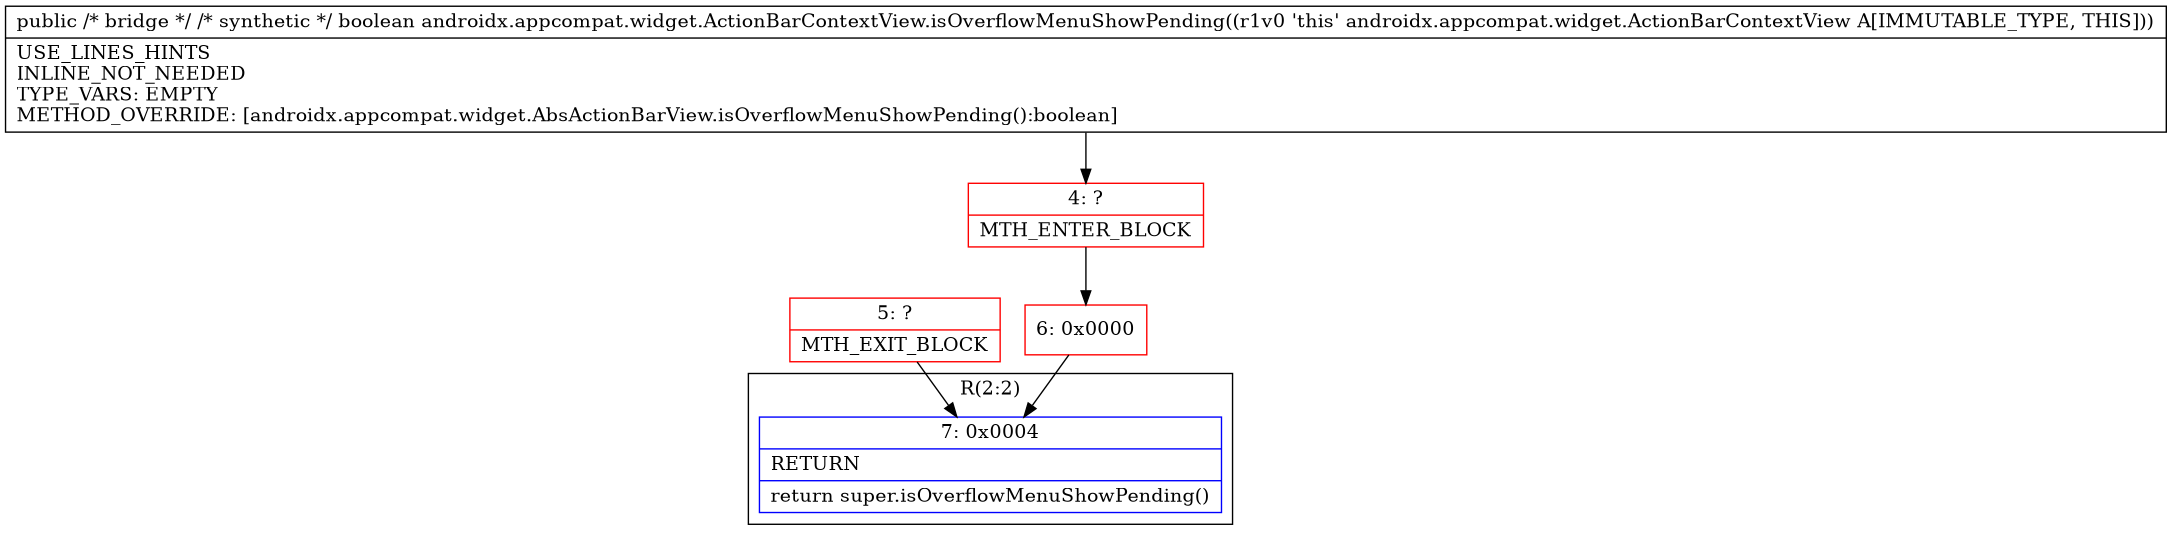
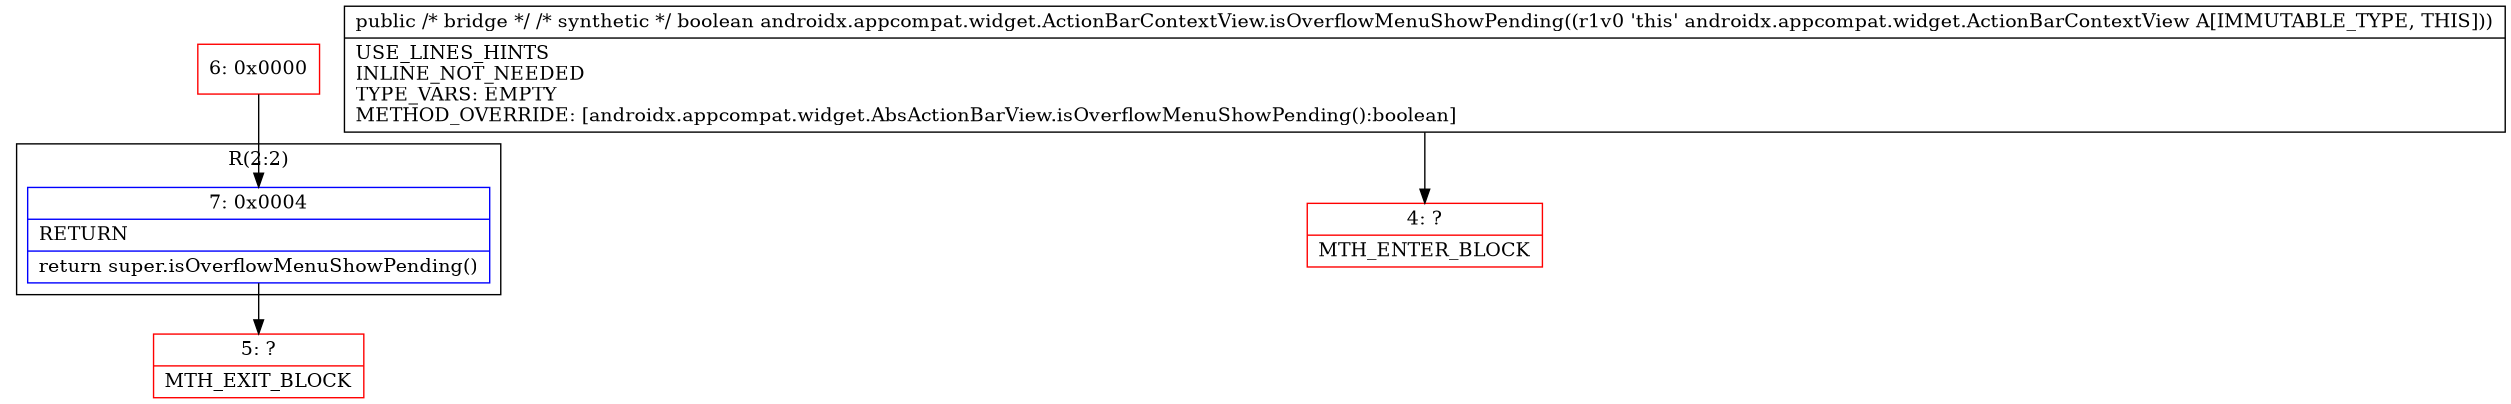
edge "4: ?" -> "6: 0x0000": removed
edge "5: ?" -> "7: 0x0004": reversed
